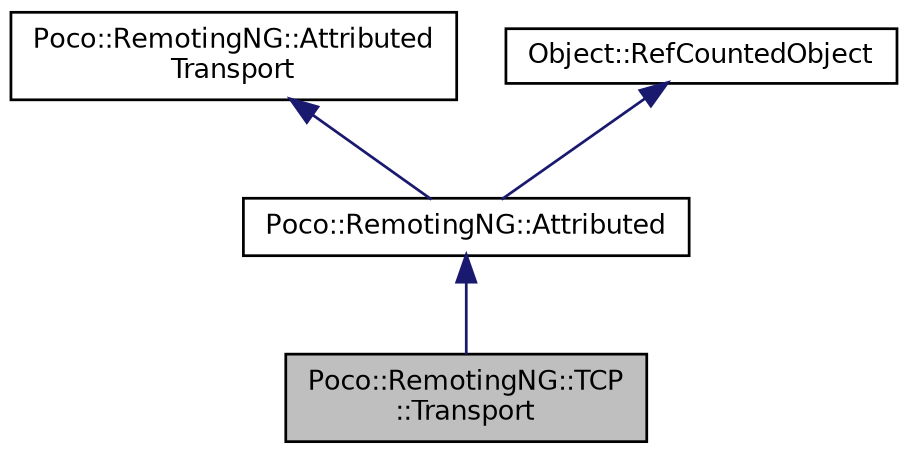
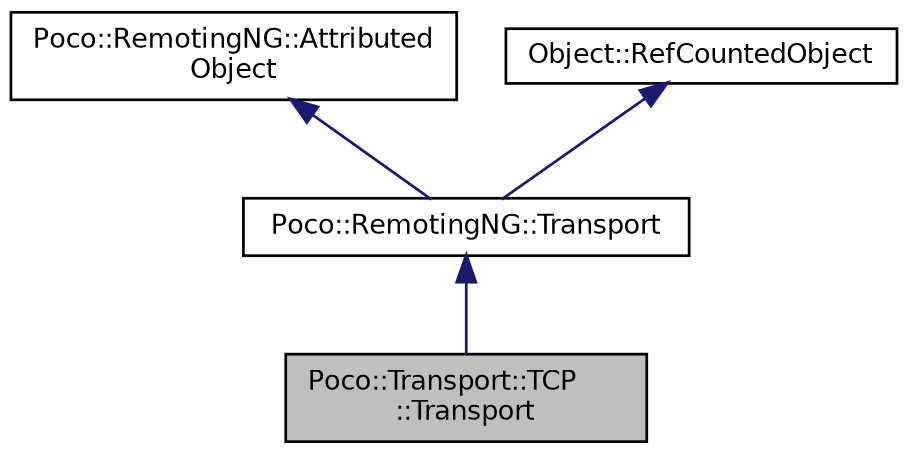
node "Poco::RemotingNG::Attributed Transport": label "Poco::RemotingNG::Attributed Transport" -> "Poco::RemotingNG::Attributed Object"
node "Poco::RemotingNG::Attributed": label "Poco::RemotingNG::Attributed" -> "Poco::RemotingNG::Transport"
node "Poco::RemotingNG::TCP ::Transport": label "Poco::RemotingNG::TCP ::Transport" -> "Poco::Transport::TCP ::Transport"
